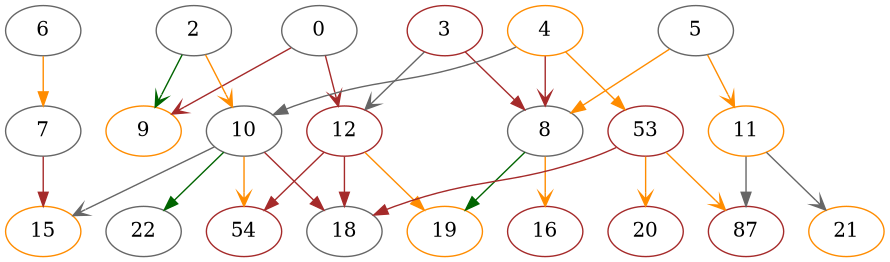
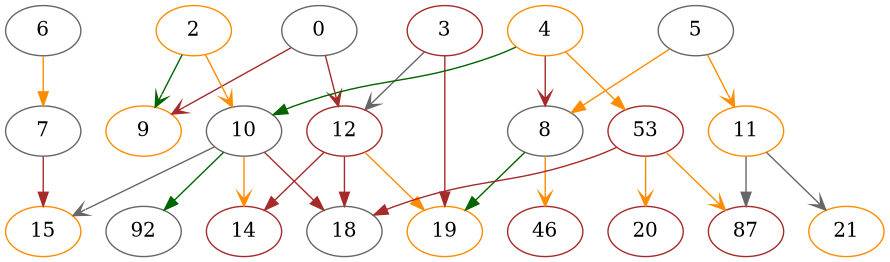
node "2": color gray40 -> darkorange
edge "3" -> "8": now "3" -> "19"
edge "4" -> "10": color gray40 -> darkgreen
node "22": label "22" -> "92"
node "54": label "54" -> "14"
node "16": label "16" -> "46"
